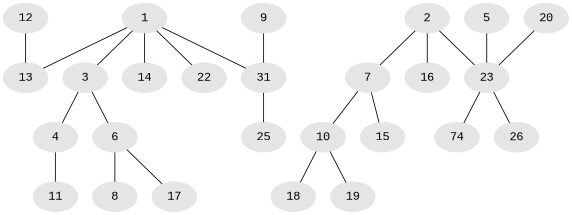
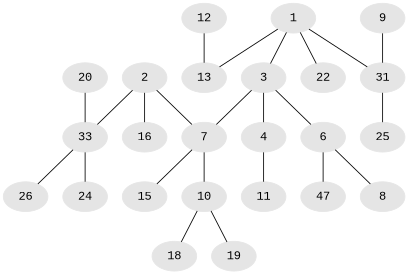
node "5": removed
node "14": removed
node "23": label "23" -> "33"
edge "3" -- "7": added
node "74": label "74" -> "24"
node "17": label "17" -> "47"
